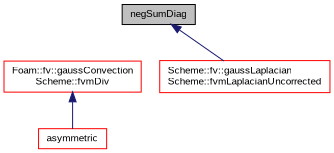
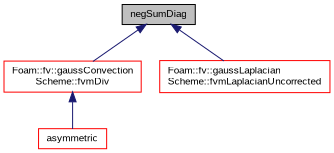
edge "Foam::fv::gaussConvection Scheme::fvmDiv" -> "negSumDiag": added
node "Scheme::fv::gaussLaplacian Scheme::fvmLaplacianUncorrected": label "Scheme::fv::gaussLaplacian Scheme::fvmLaplacianUncorrected" -> "Foam::fv::gaussLaplacian Scheme::fvmLaplacianUncorrected"
